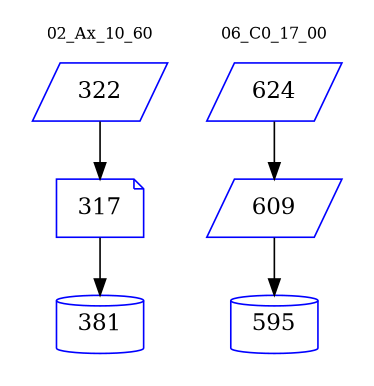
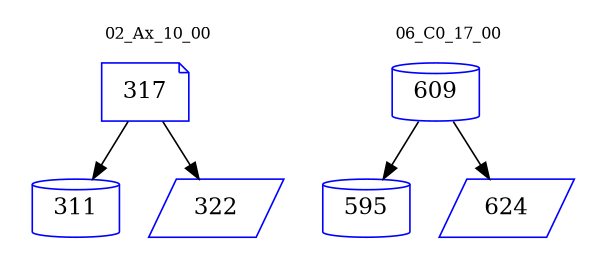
cluster "02_Ax_10_60": label "02_Ax_10_60" -> "02_Ax_10_00"
edge "322" -> "317": reversed
edge "624" -> "609": reversed
node "609": shape parallelogram -> cylinder
node "381": label "381" -> "311"
